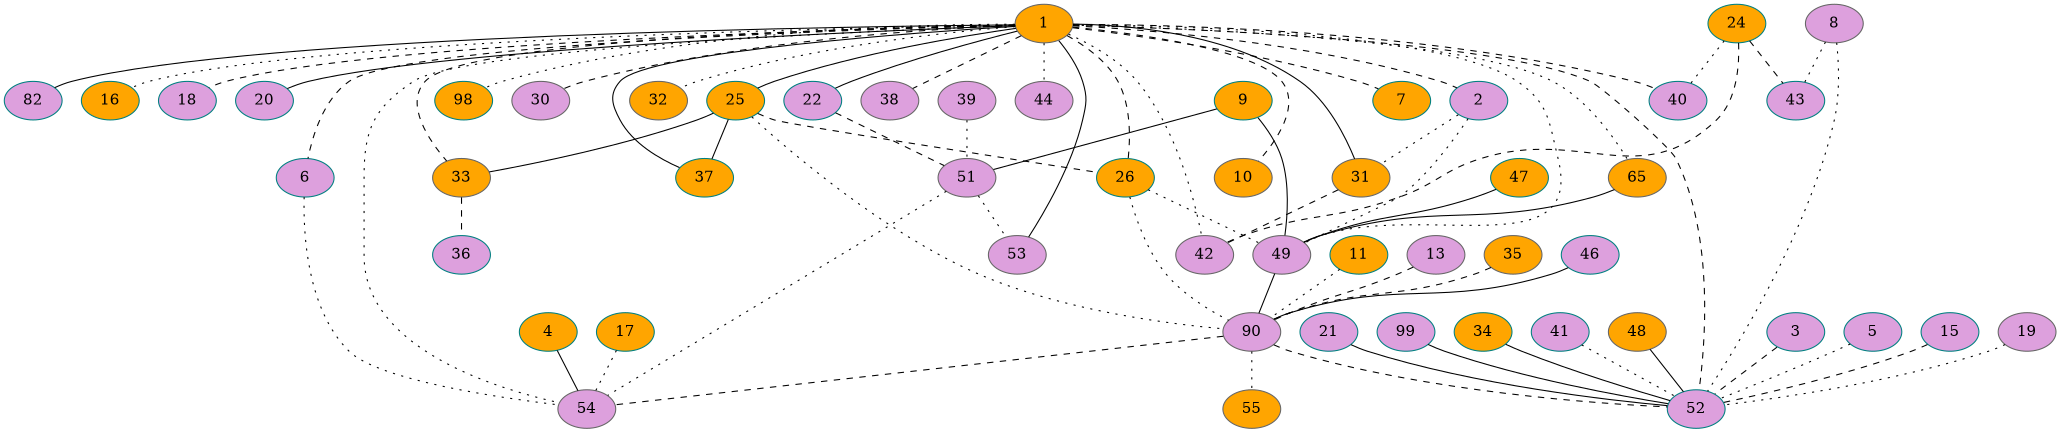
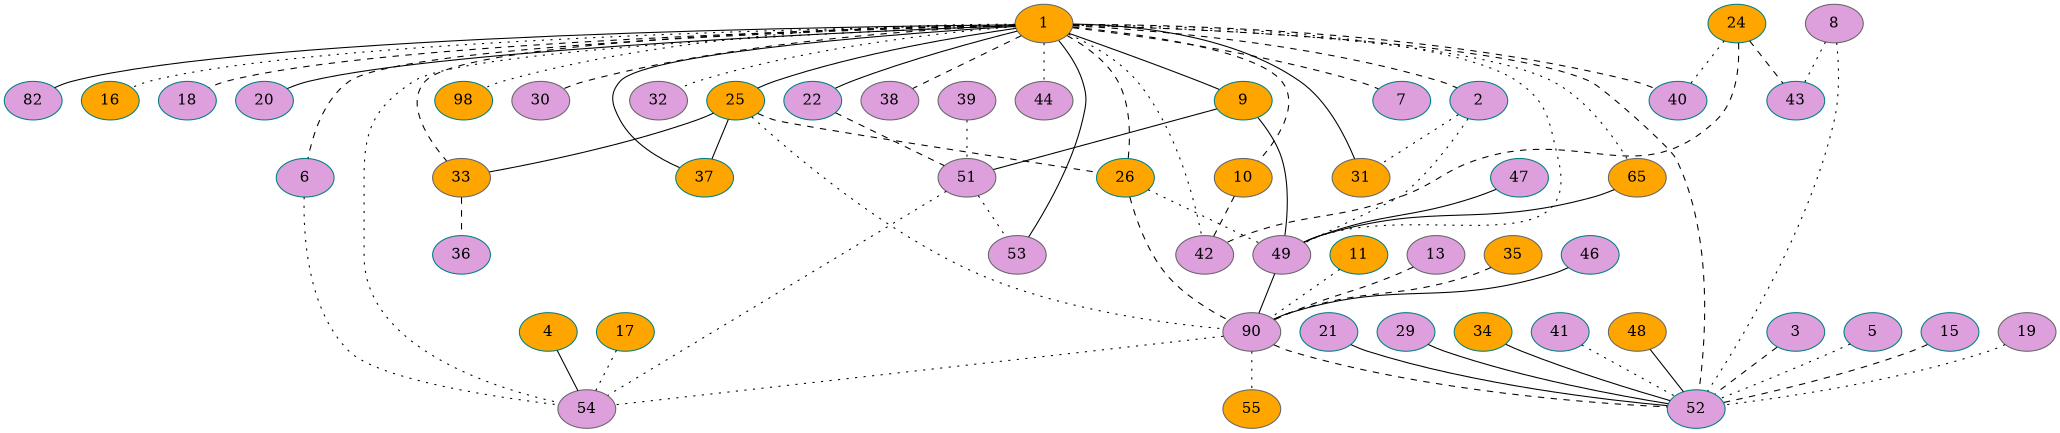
edge "1" -- "9": added
node "32": fillcolor orange -> plum
node "7": fillcolor orange -> plum
node "47": fillcolor orange -> plum
edge "31" -- "42": now "10" -- "42"
edge "26" -- "90": style dotted -> dashed
node "99": label "99" -> "29"
edge "90" -- "54": style dashed -> dotted
